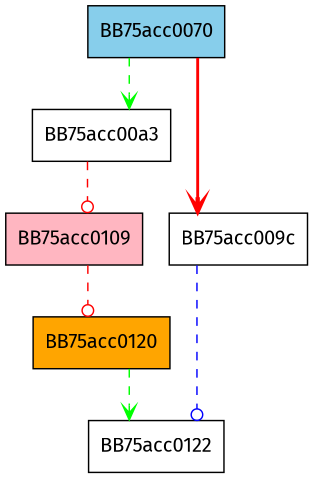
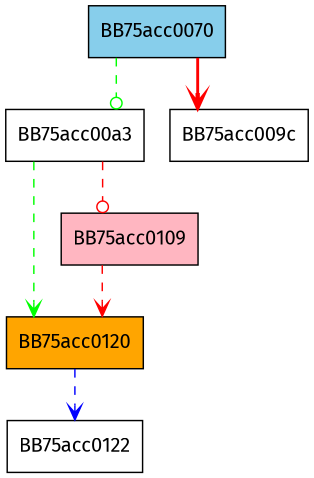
edge "BB75acc0070" -> "BB75acc00a3": arrowhead vee -> odot
edge "BB75acc00a3" -> "BB75acc0120": added
edge "BB75acc0109" -> "BB75acc0120": arrowhead odot -> vee
edge "BB75acc009c" -> "BB75acc0122": removed
edge "BB75acc0120" -> "BB75acc0122": color green -> blue
